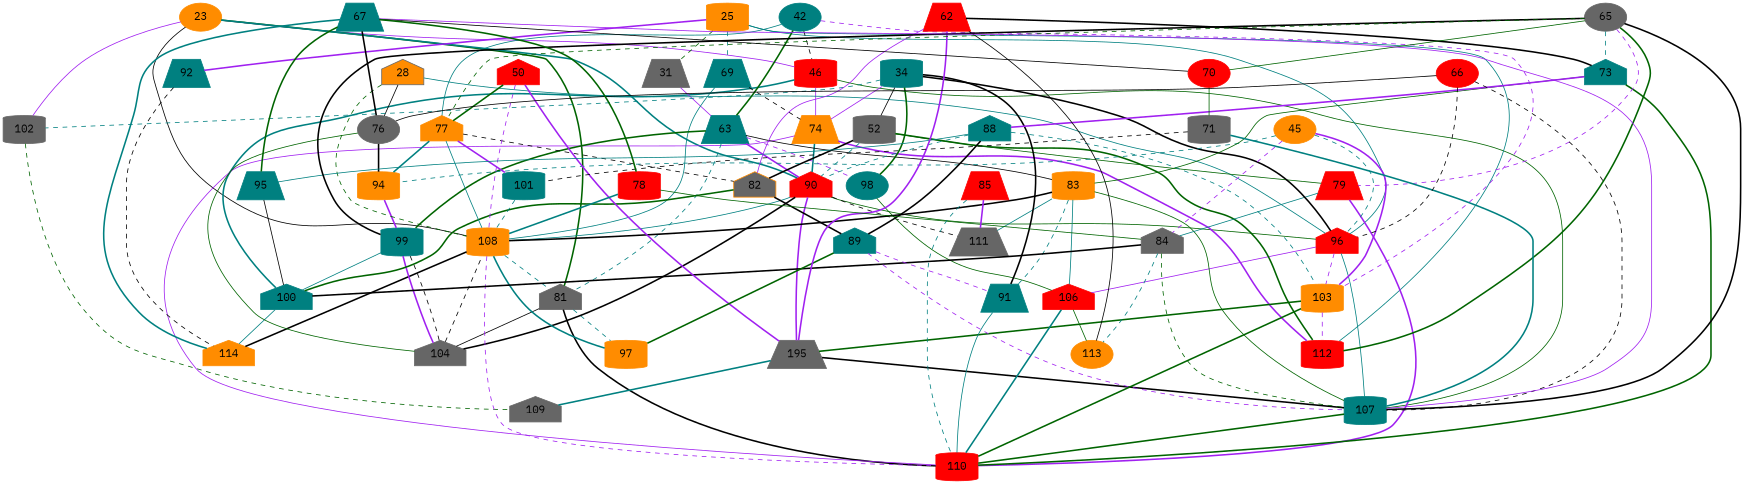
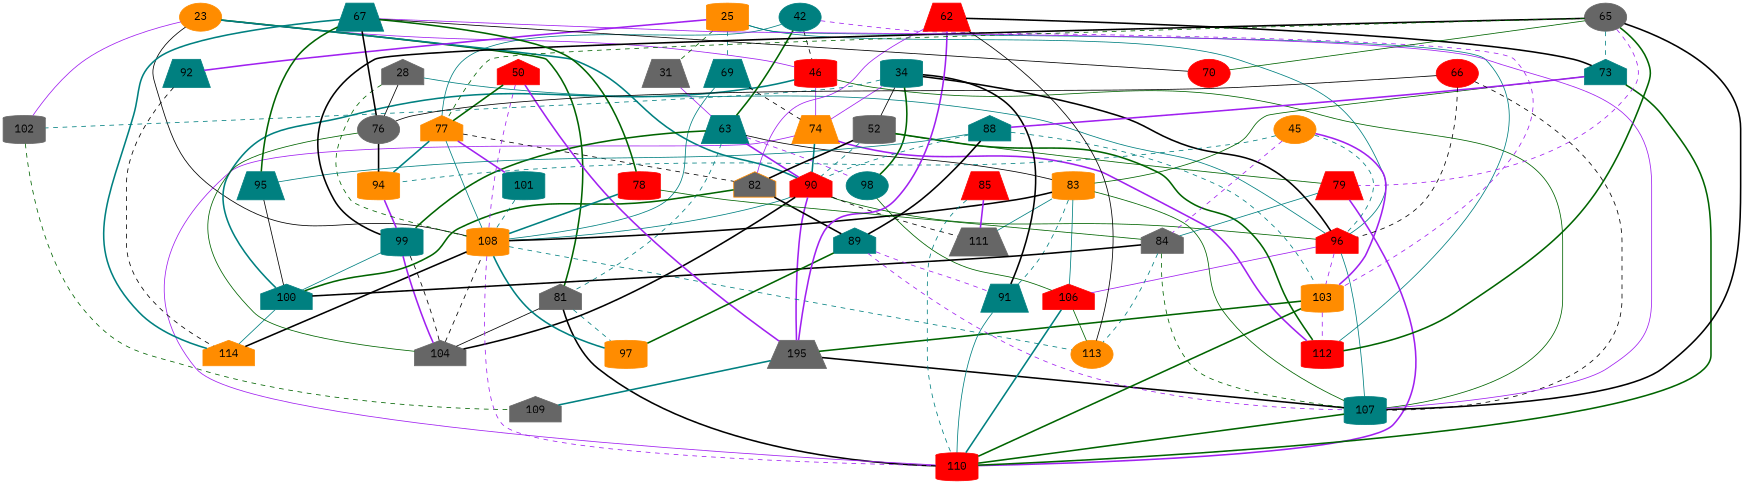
node "28": fillcolor darkorange -> gray40
node "71": removed
edge "108" -- "81": now "108" -- "113"
